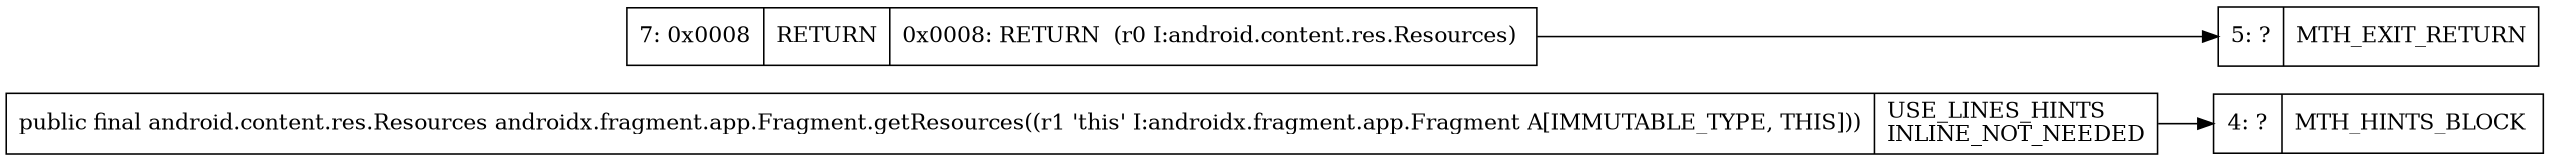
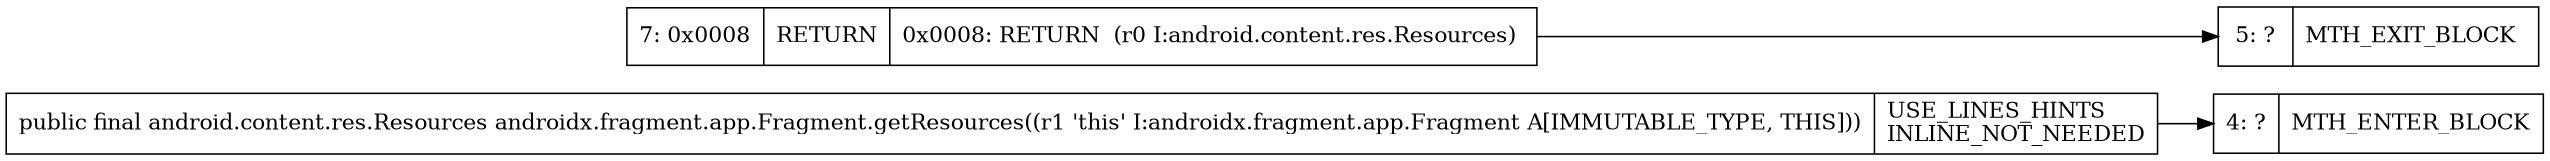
node "5: ?": text "MTH_EXIT_RETURN" -> "MTH_EXIT_BLOCK"
node "4: ?": text "MTH_HINTS_BLOCK" -> "MTH_ENTER_BLOCK"
